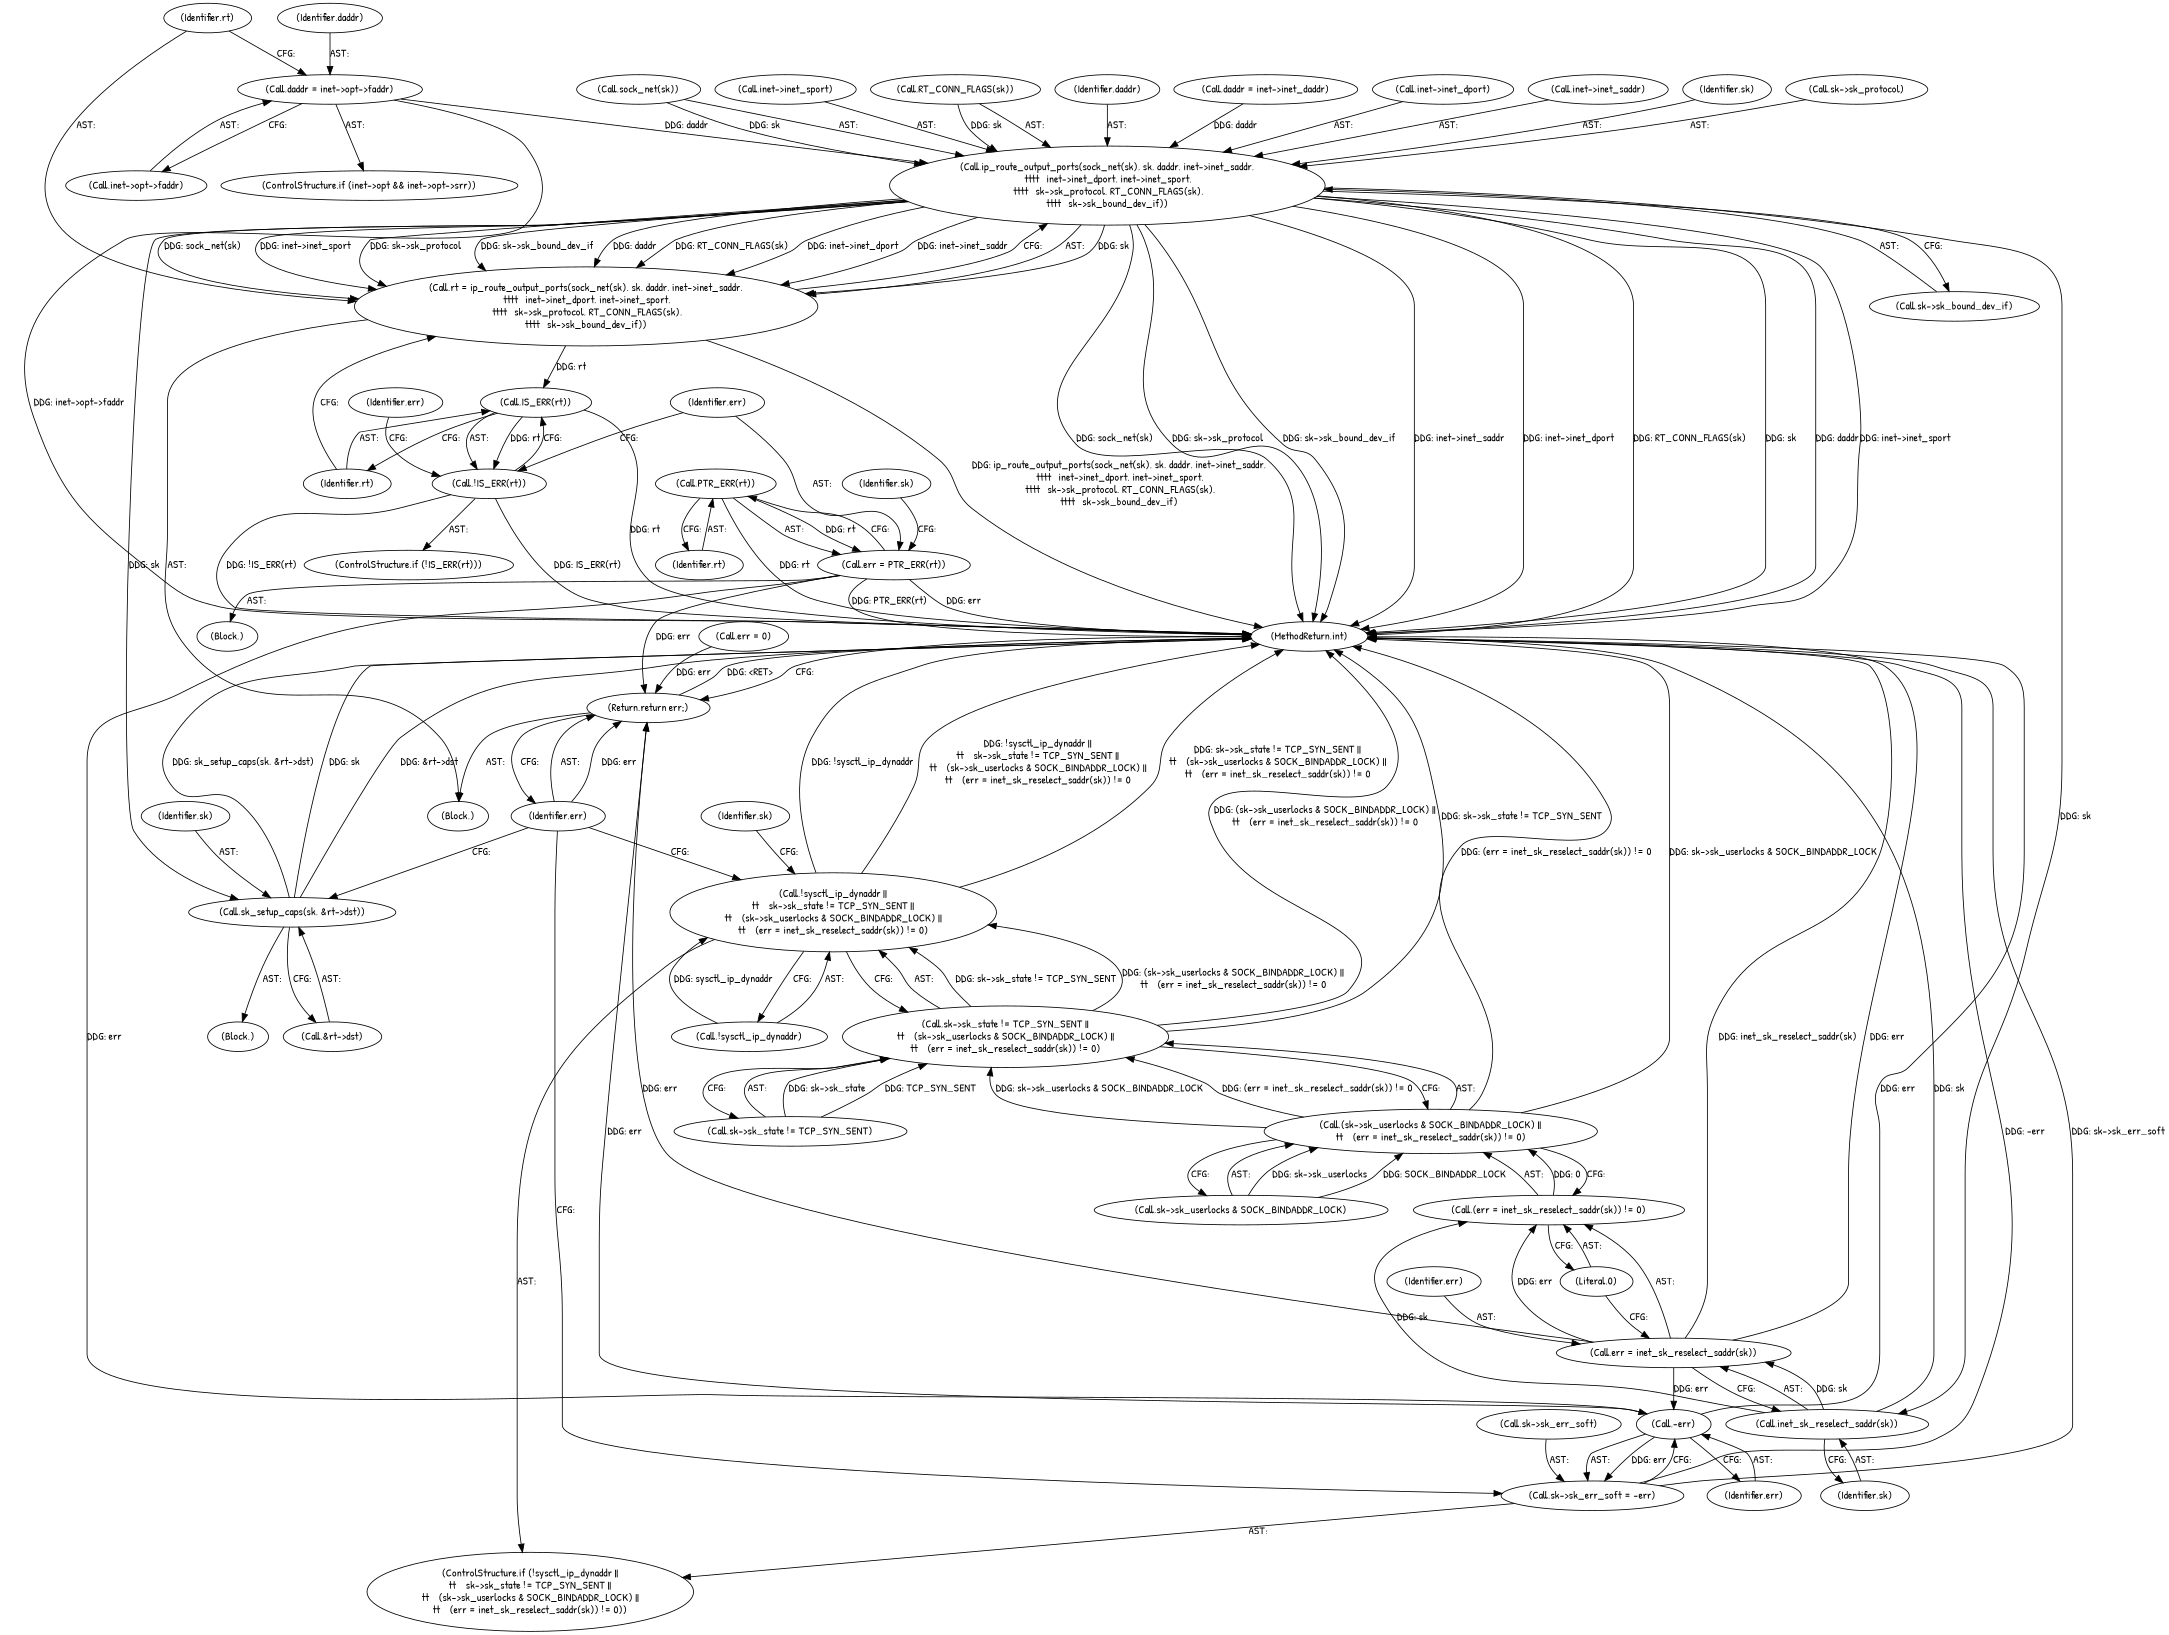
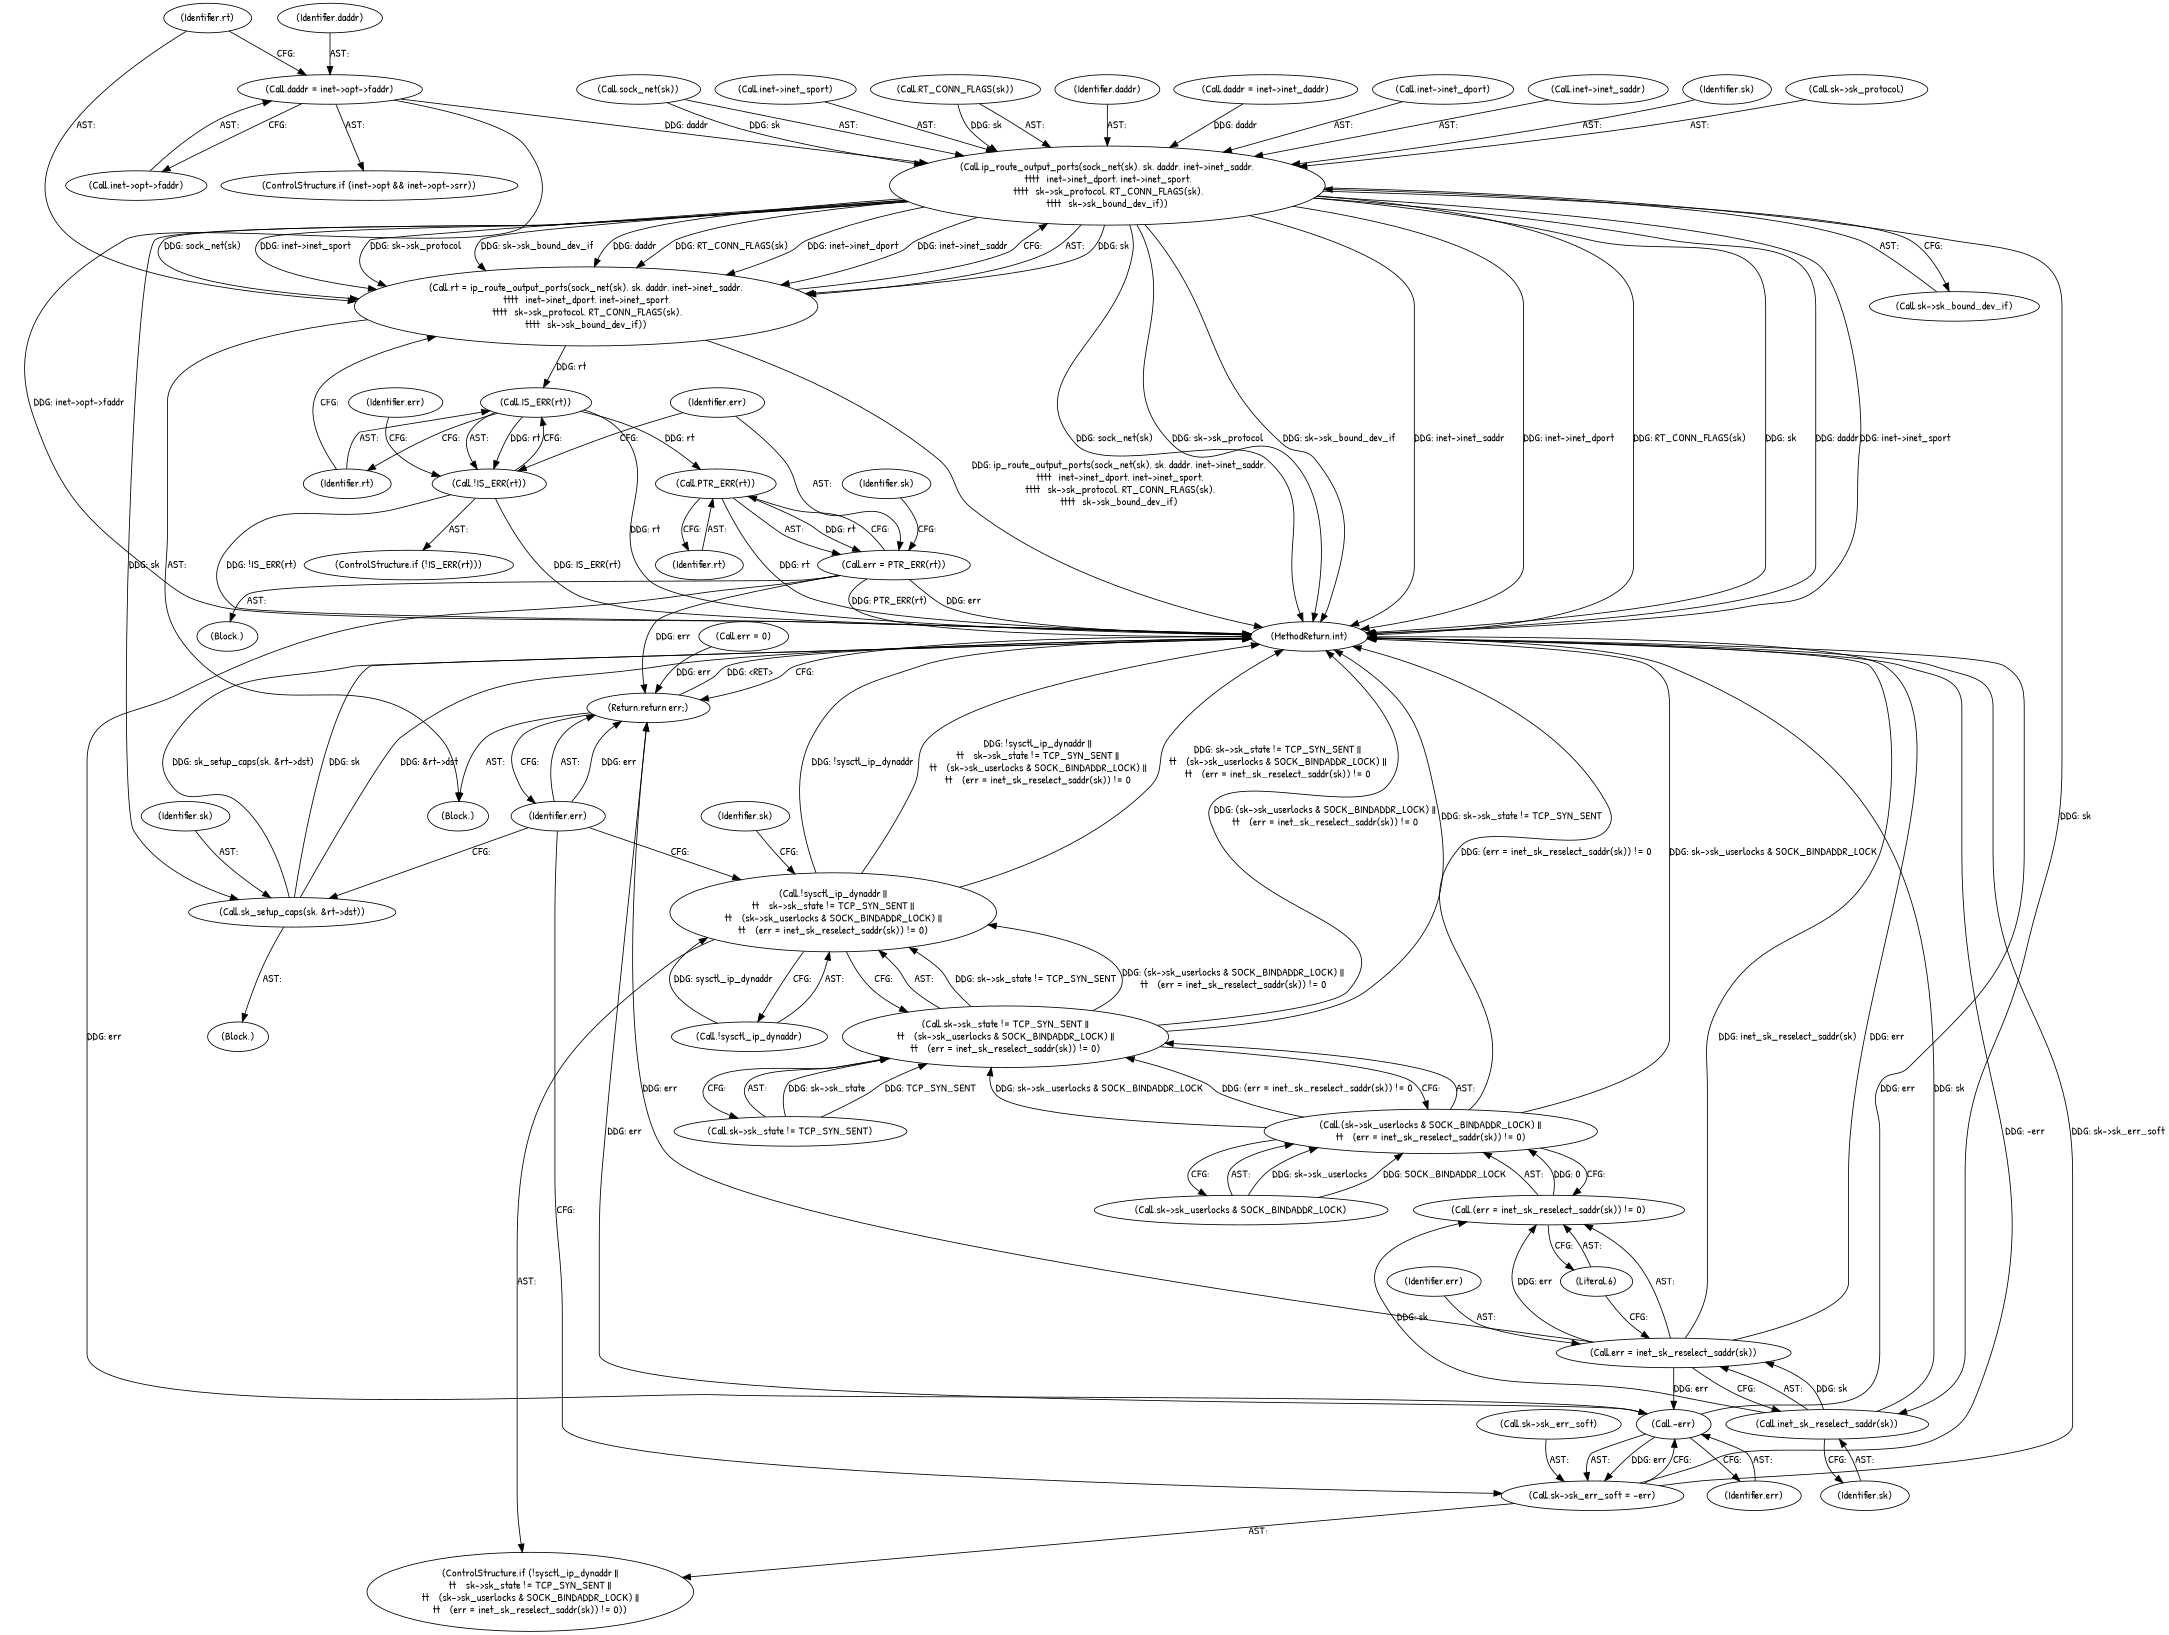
edge "(Call,IS_ERR(rt))" -> "(Call,PTR_ERR(rt))": added, label "DDG: rt"
node "(Call,&rt->dst)": removed
node "(Literal,0)": label "(Literal,0)" -> "(Literal,6)"
